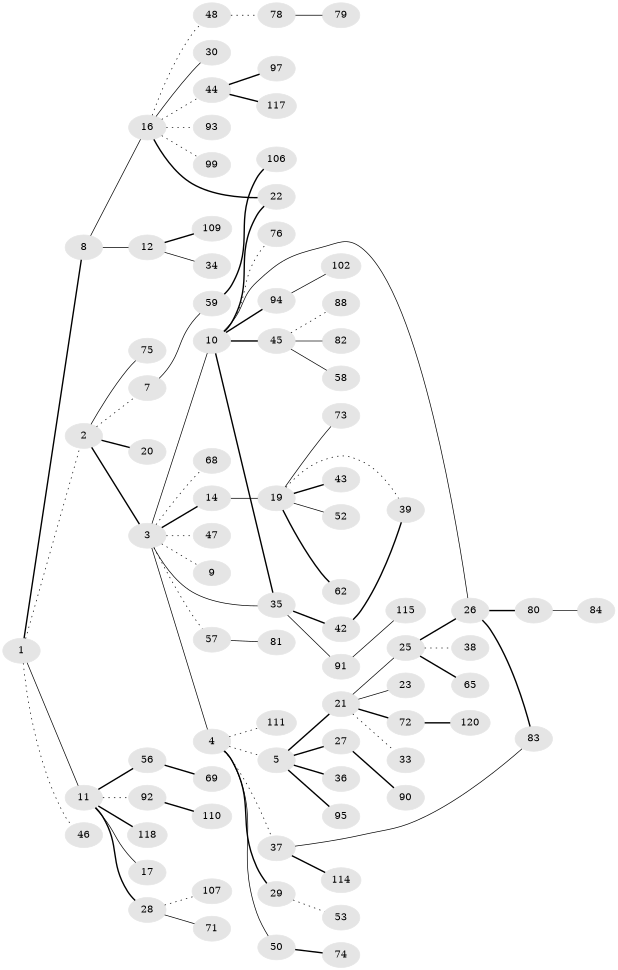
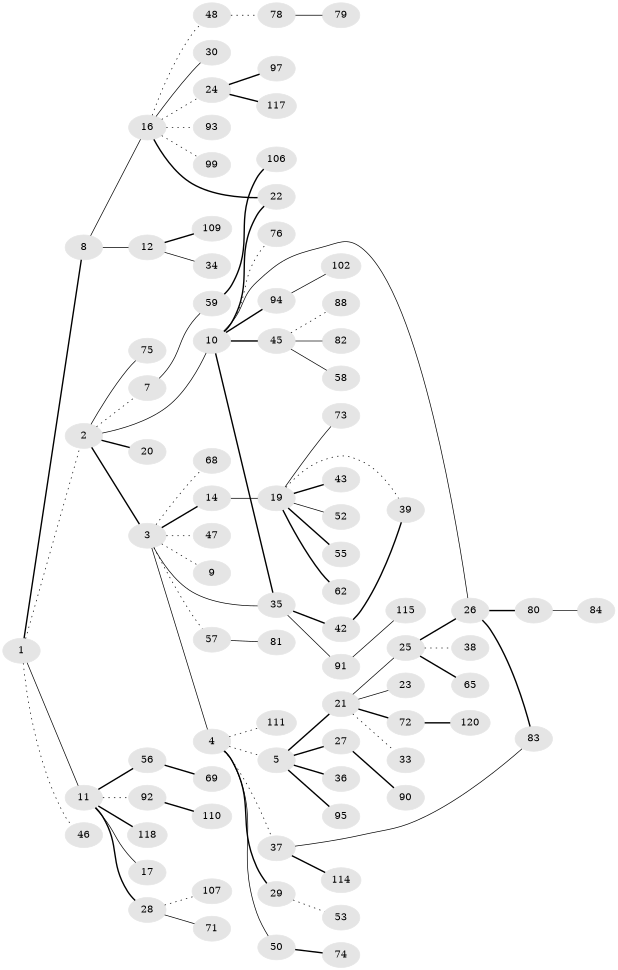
node "44": label "44" -> "24"
edge "10" -- "3": now "10" -- "2"
node "55": added
